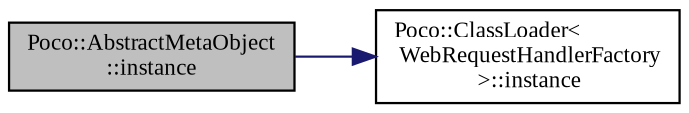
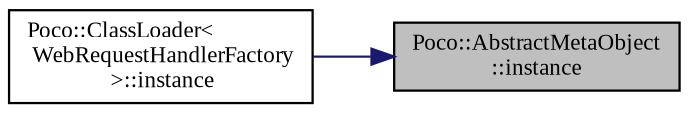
edge "Poco::AbstractMetaObject ::instance" -> "Poco::ClassLoader< WebRequestHandlerFactory >::instance": reversed
